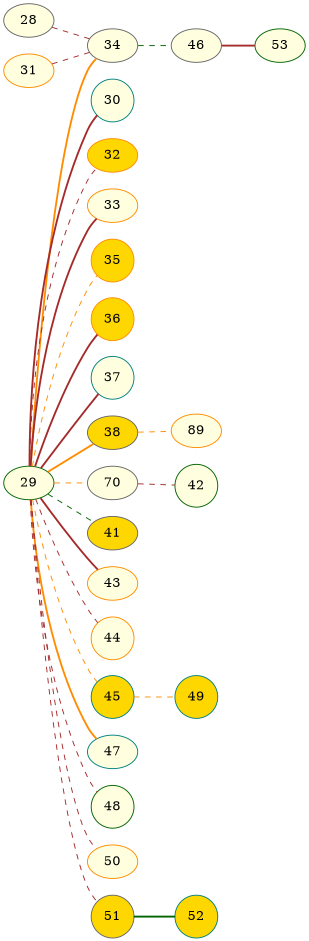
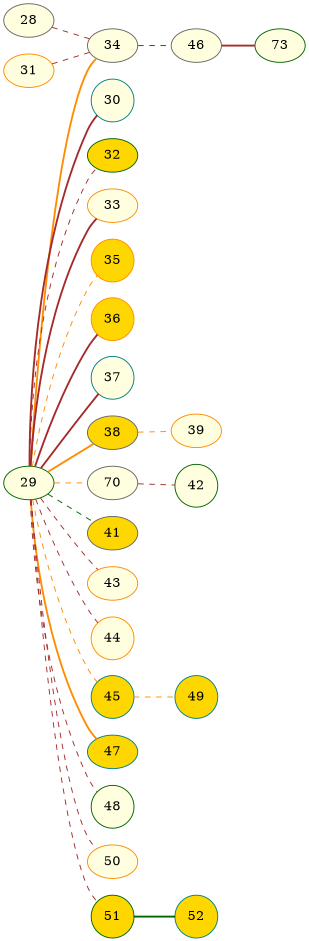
node "53": label "53" -> "73"
node "32": color darkorange -> darkgreen
node "89": label "89" -> "39"
edge "29" -- "43": style bold -> dashed
node "47": fillcolor lightyellow -> gold
node "51": color gray40 -> darkgreen
